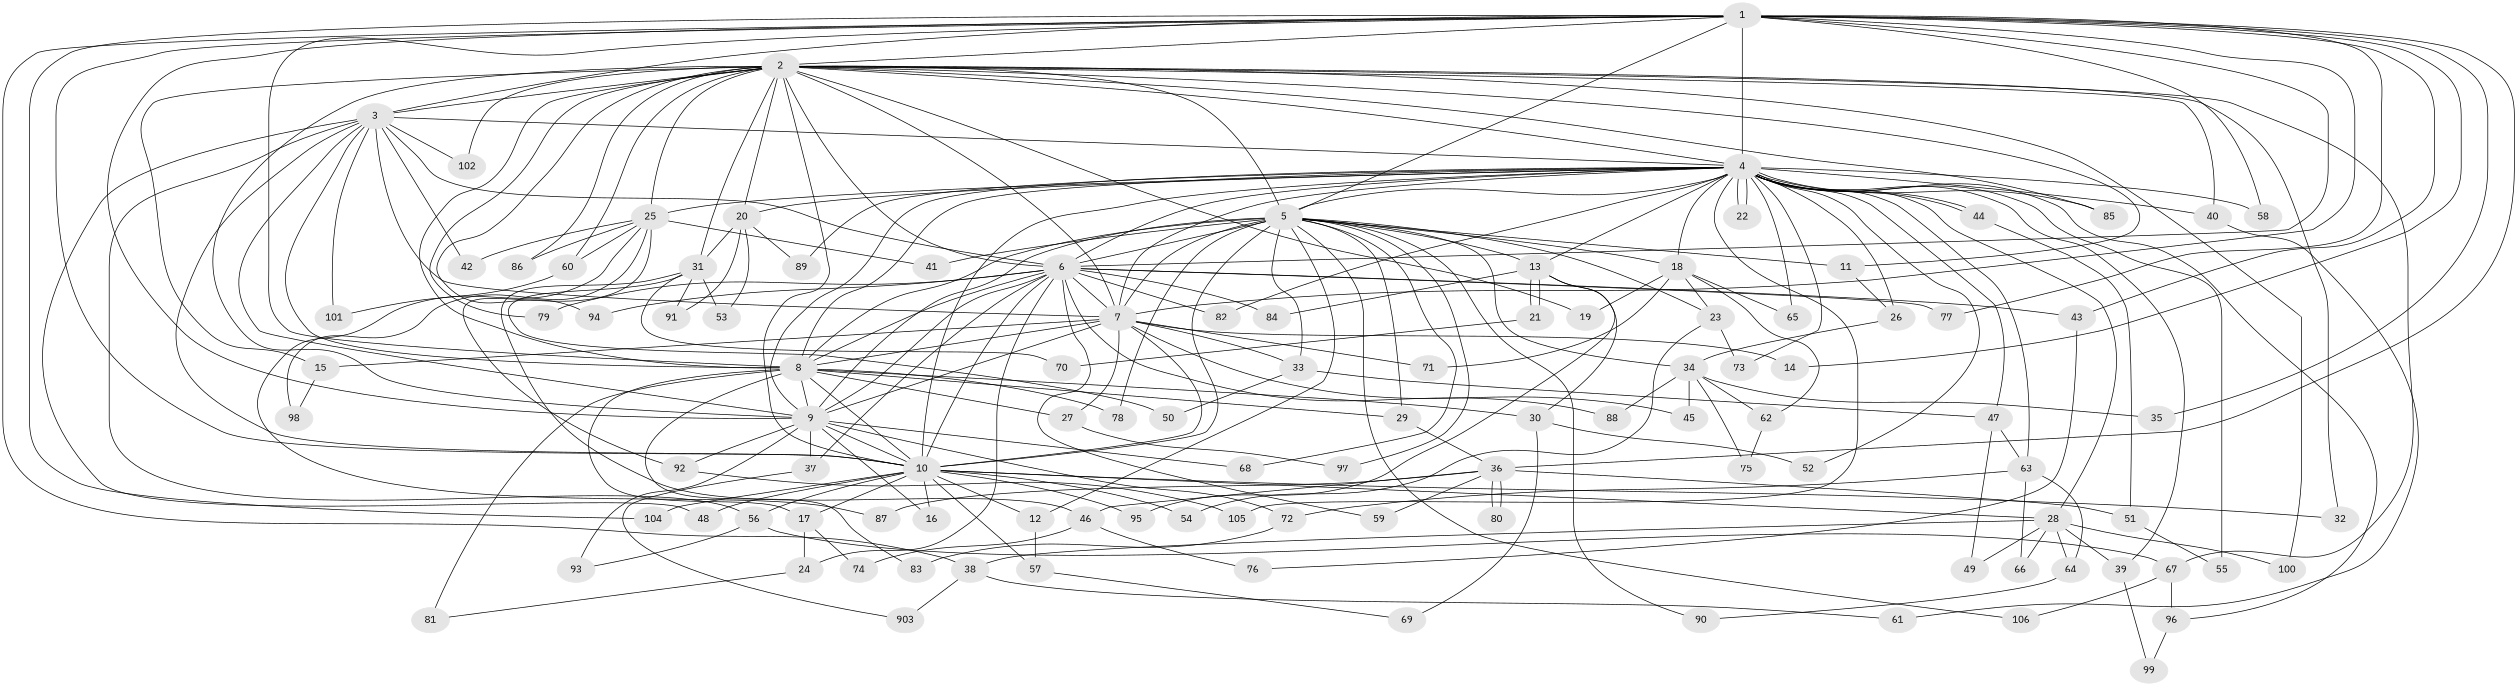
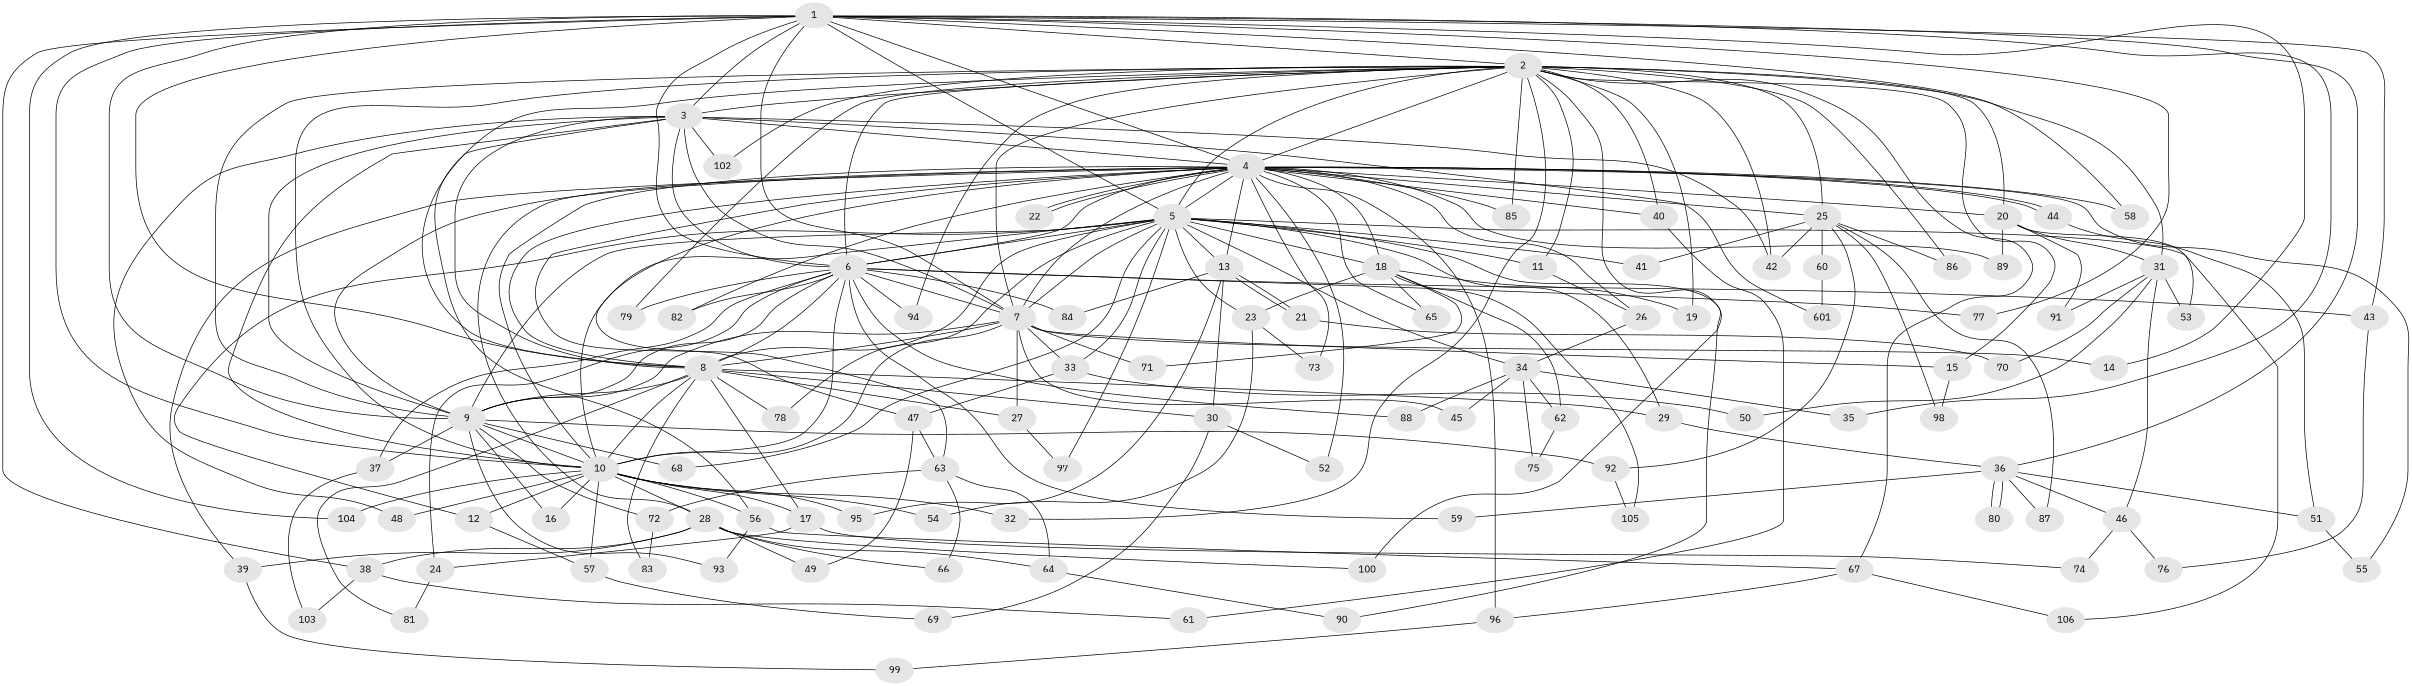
edge "2" -- "60": now "2" -- "42"
node "101": label "101" -> "601"
edge "4" -- "105": now "18" -- "105"
node "903": label "903" -> "103"
